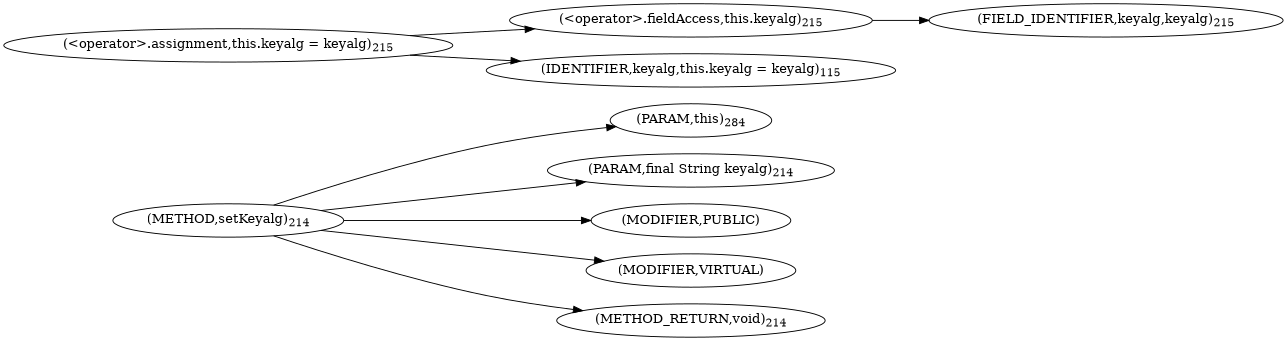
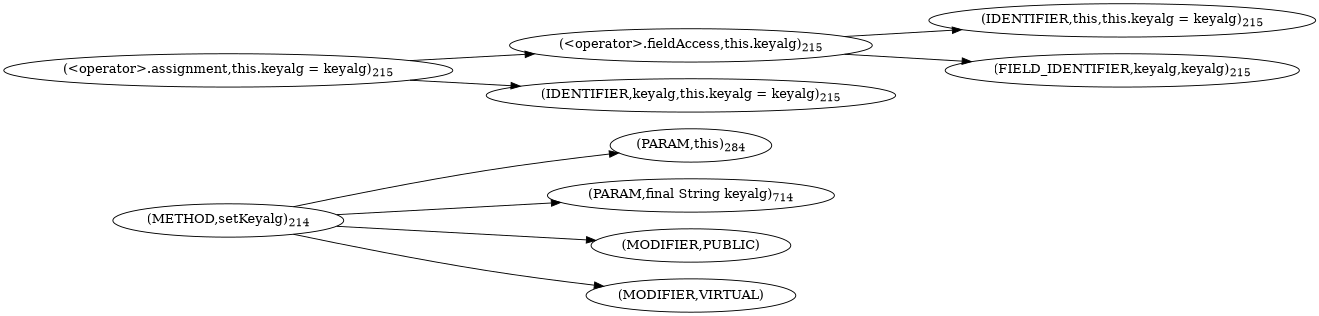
node "(IDENTIFIER,this,this.keyalg = keyalg)": added
node "(IDENTIFIER,keyalg,this.keyalg = keyalg)": text "115" -> "215"
node "(PARAM,final String keyalg)": text "214" -> "714"
node "(METHOD_RETURN,void)": removed
